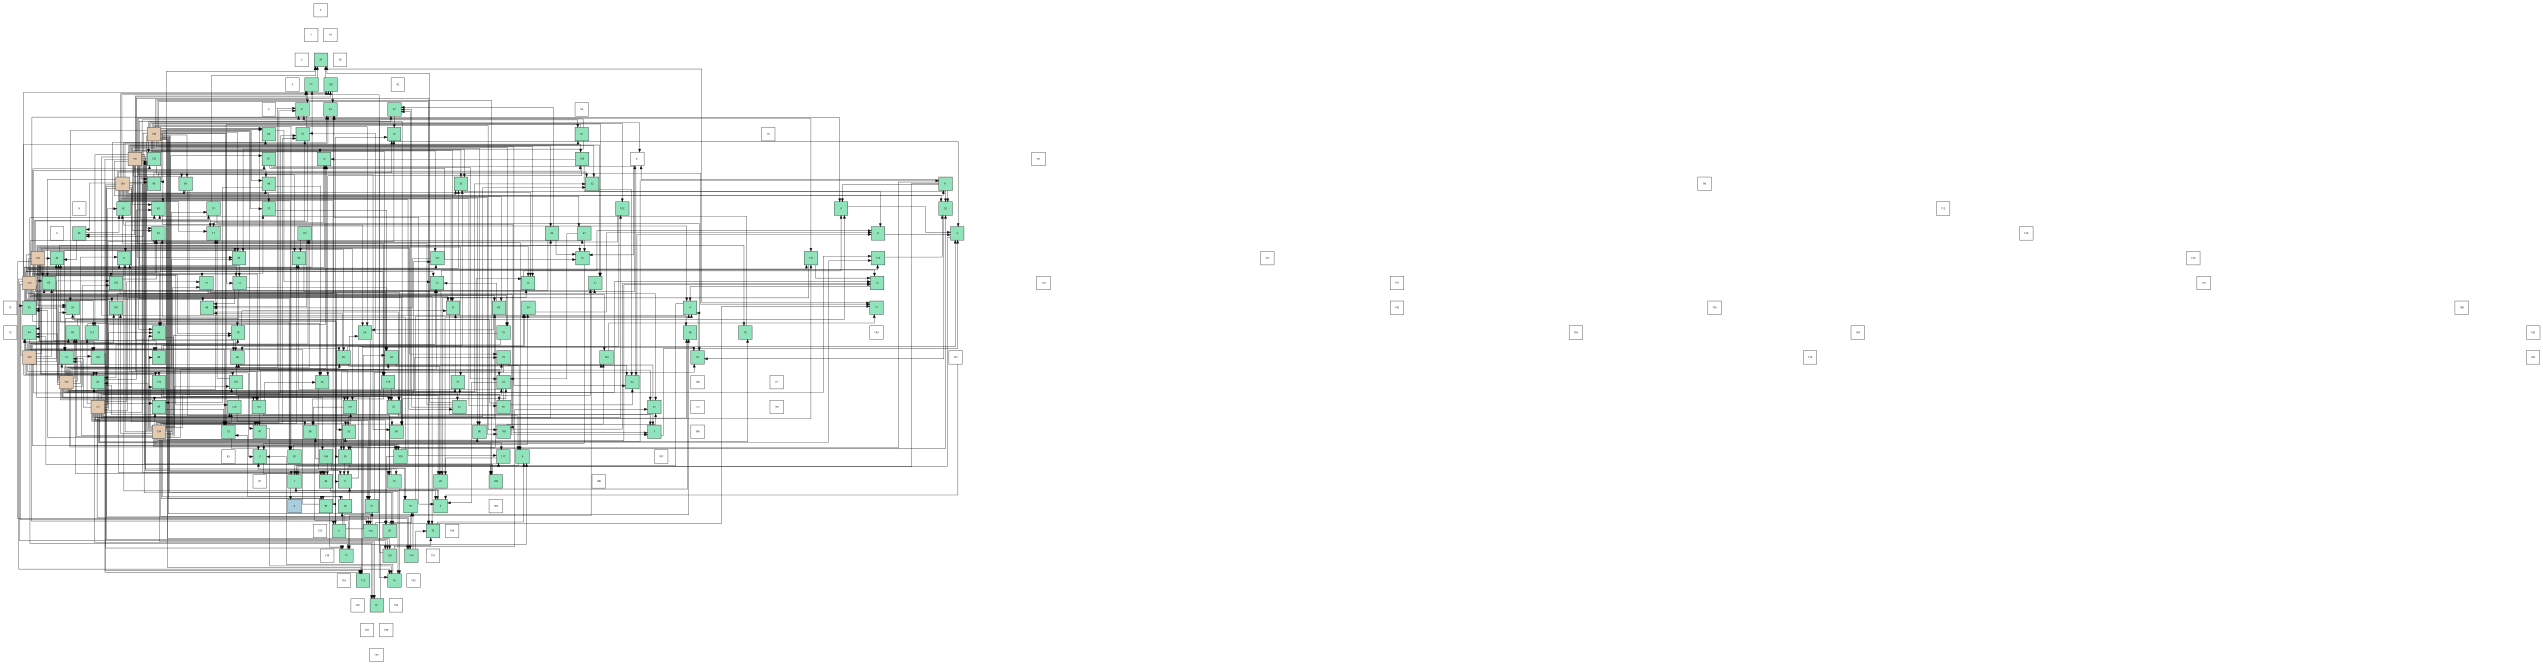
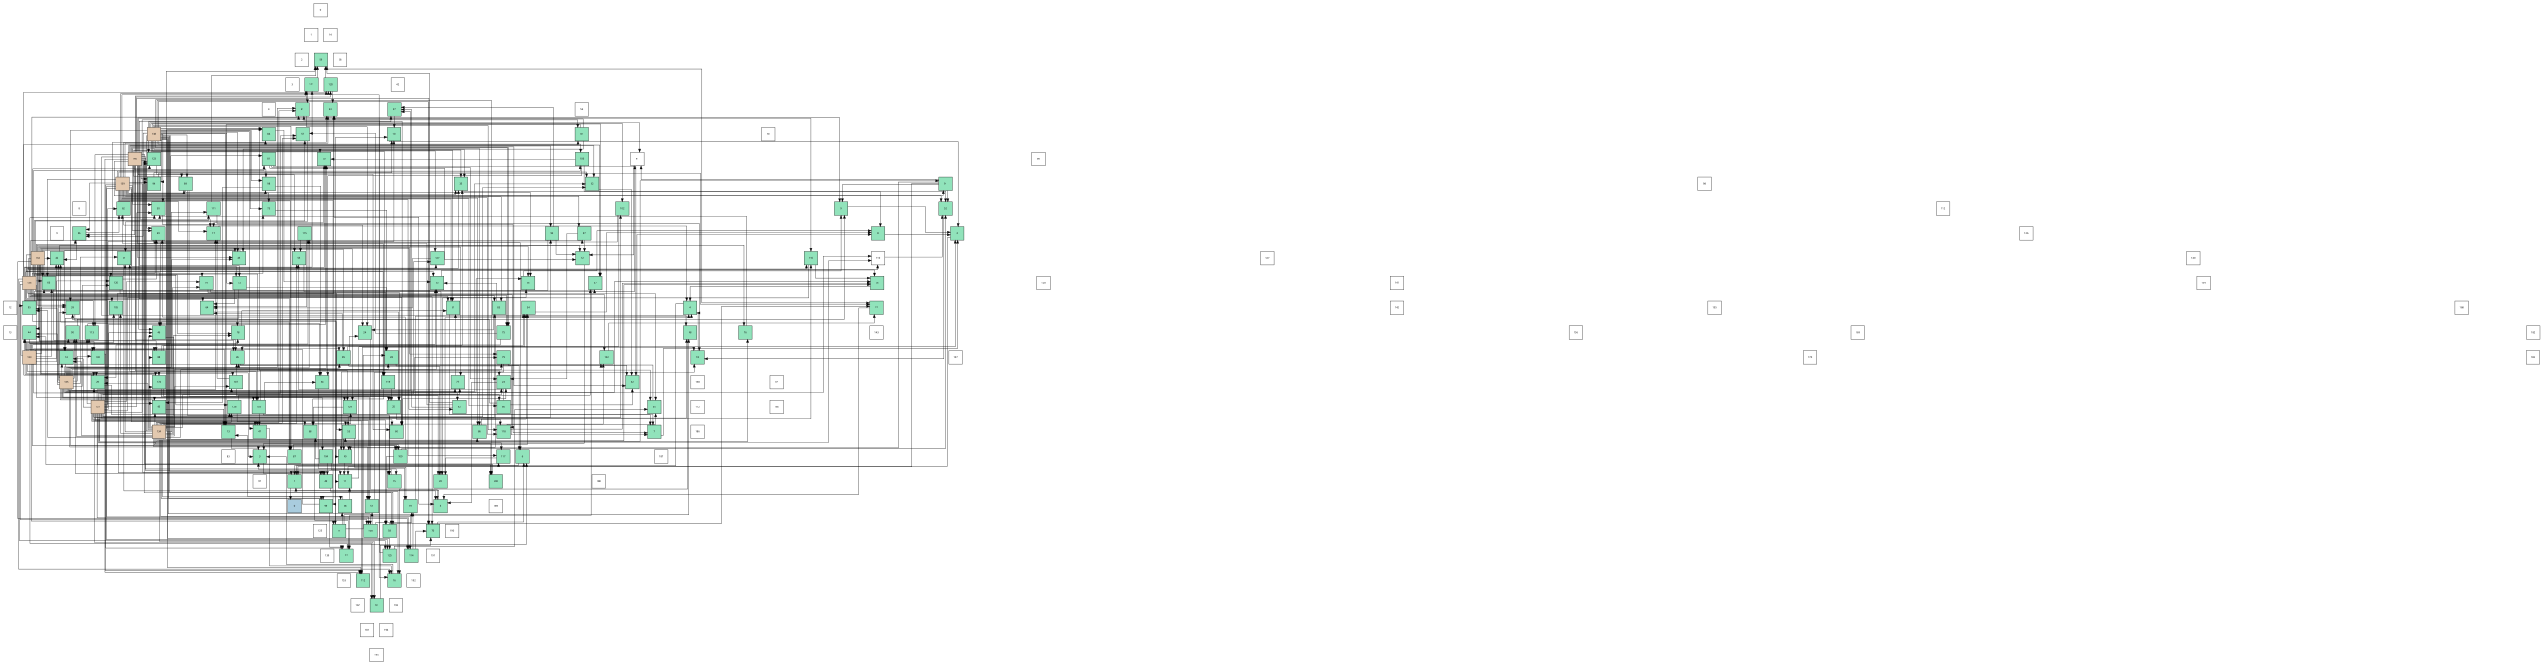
edge "138" -> "36": now "138" -> "75"
node "110": fillcolor #91e3bb -> #ffffff
edge "132" -> "21": now "132" -> "96"
edge "29" -> "30": now "137" -> "30"
edge "133" -> "113": added
edge "86" -> "34": added
edge "25" -> "6": now "25" -> "118"
edge "40" -> "19": now "53" -> "19"
edge "157" -> "5": now "22" -> "5"
